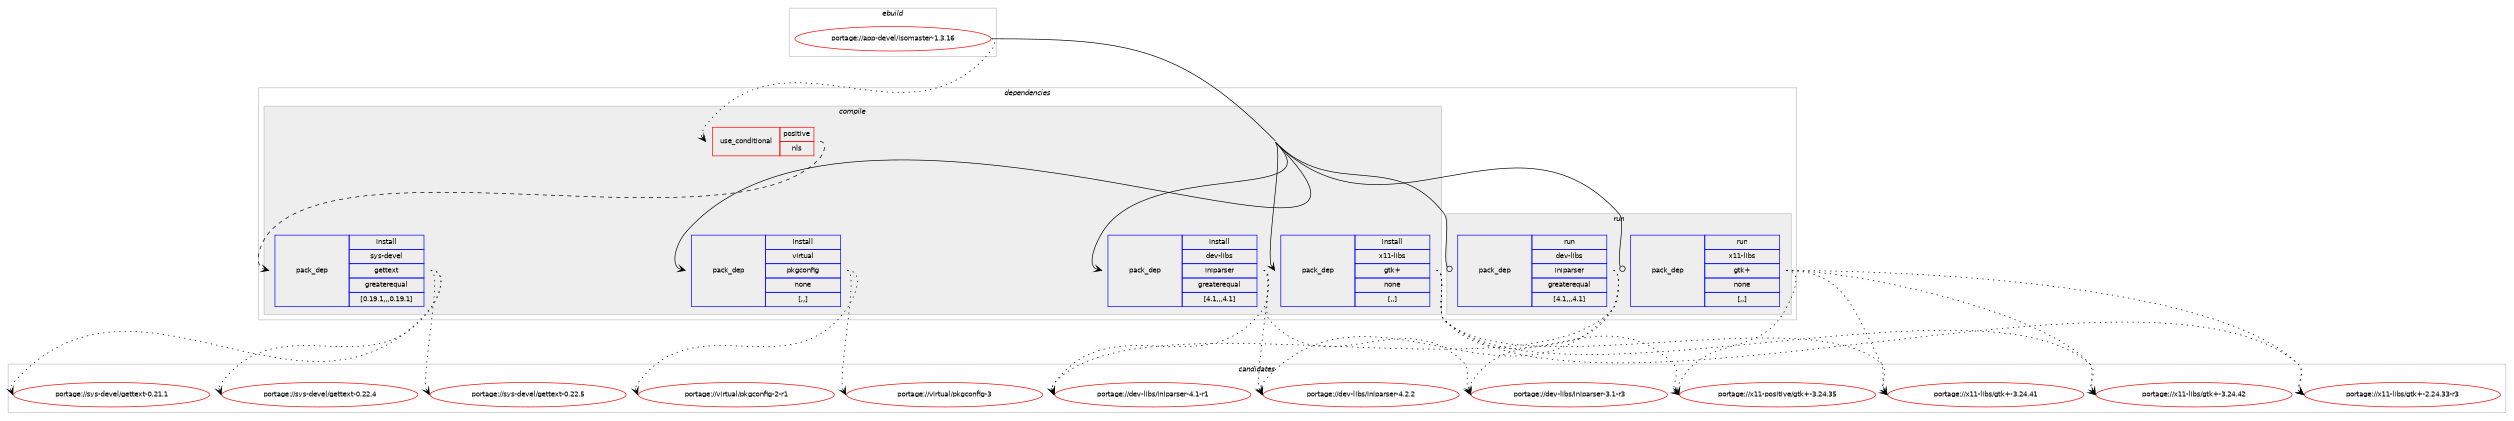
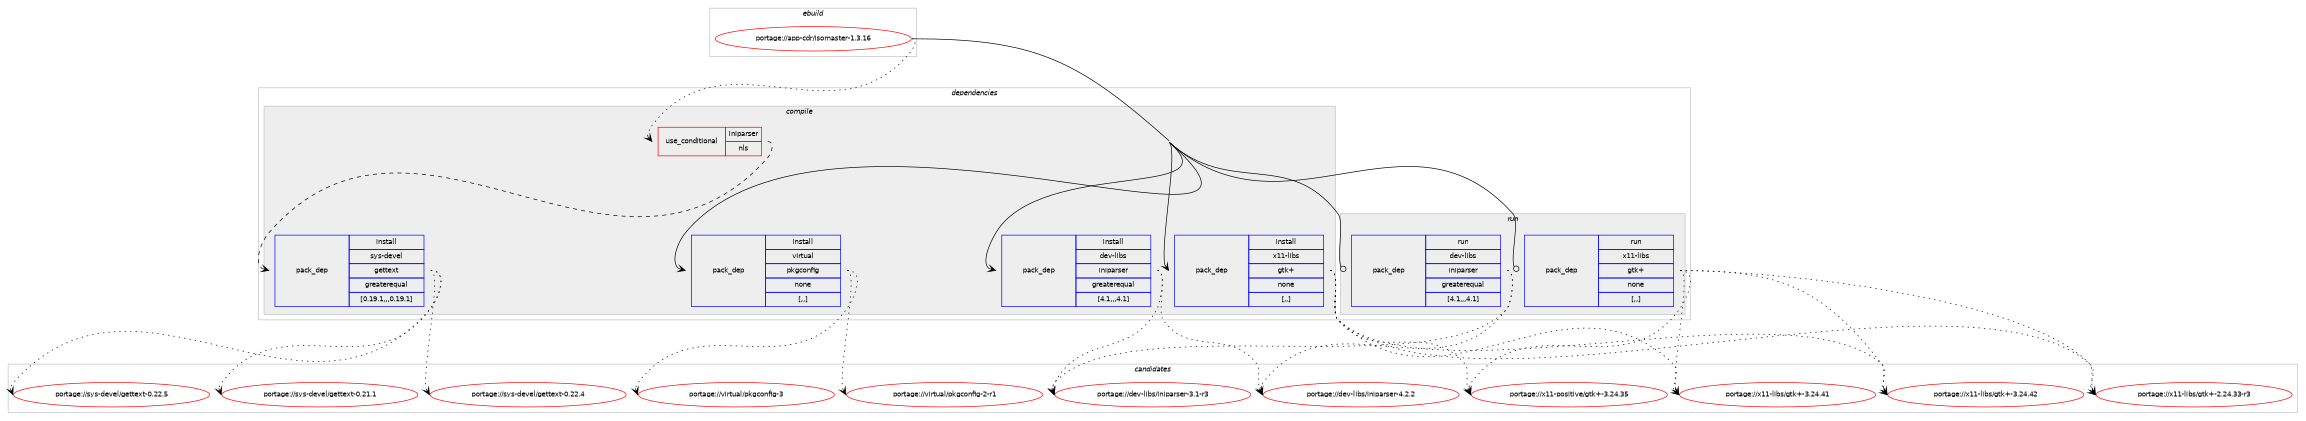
node "portage://app-devel/isomaster-1.3.16": label "portage://app-devel/isomaster-1.3.16" -> "portage://app-cdr/isomaster-1.3.16"
node "use_conditional": text "positive" -> "iniparser"
node "portage://dev-libs/iniparser-4.1-r1": removed
